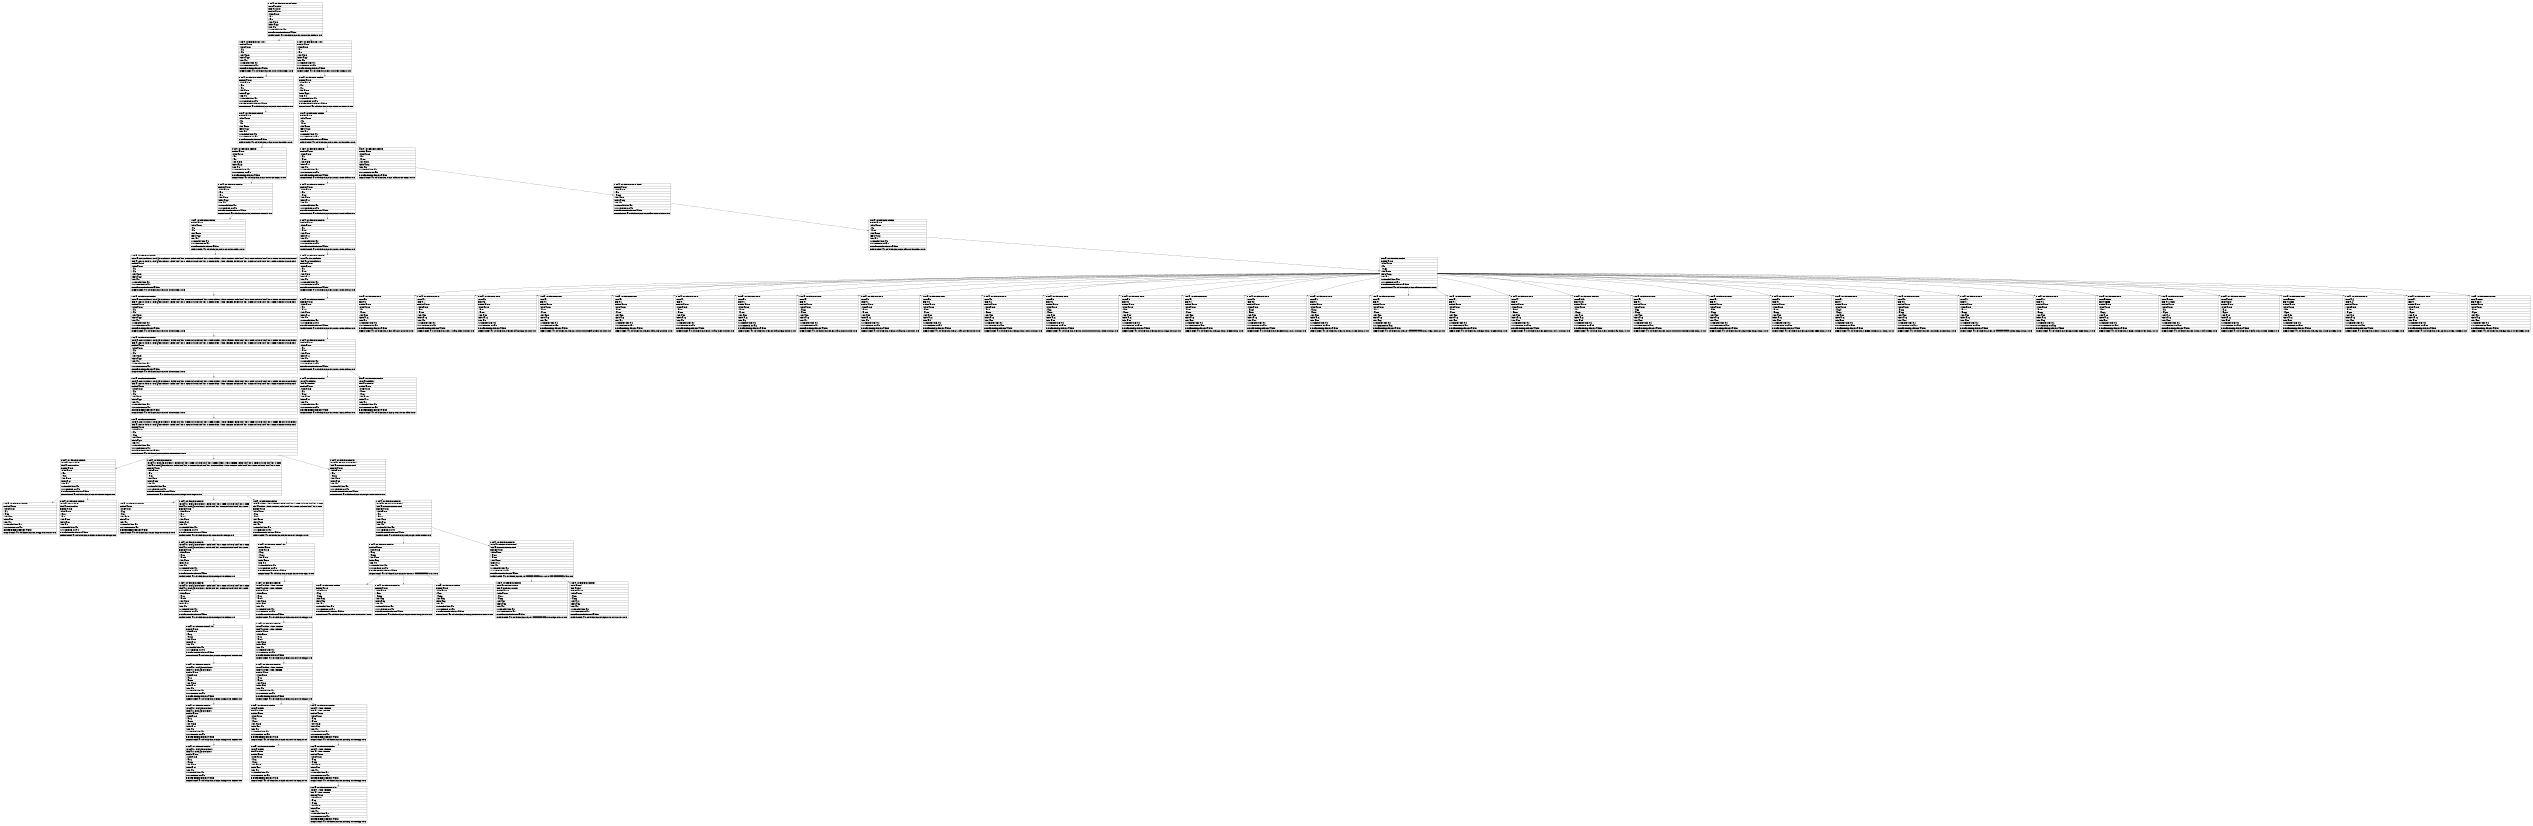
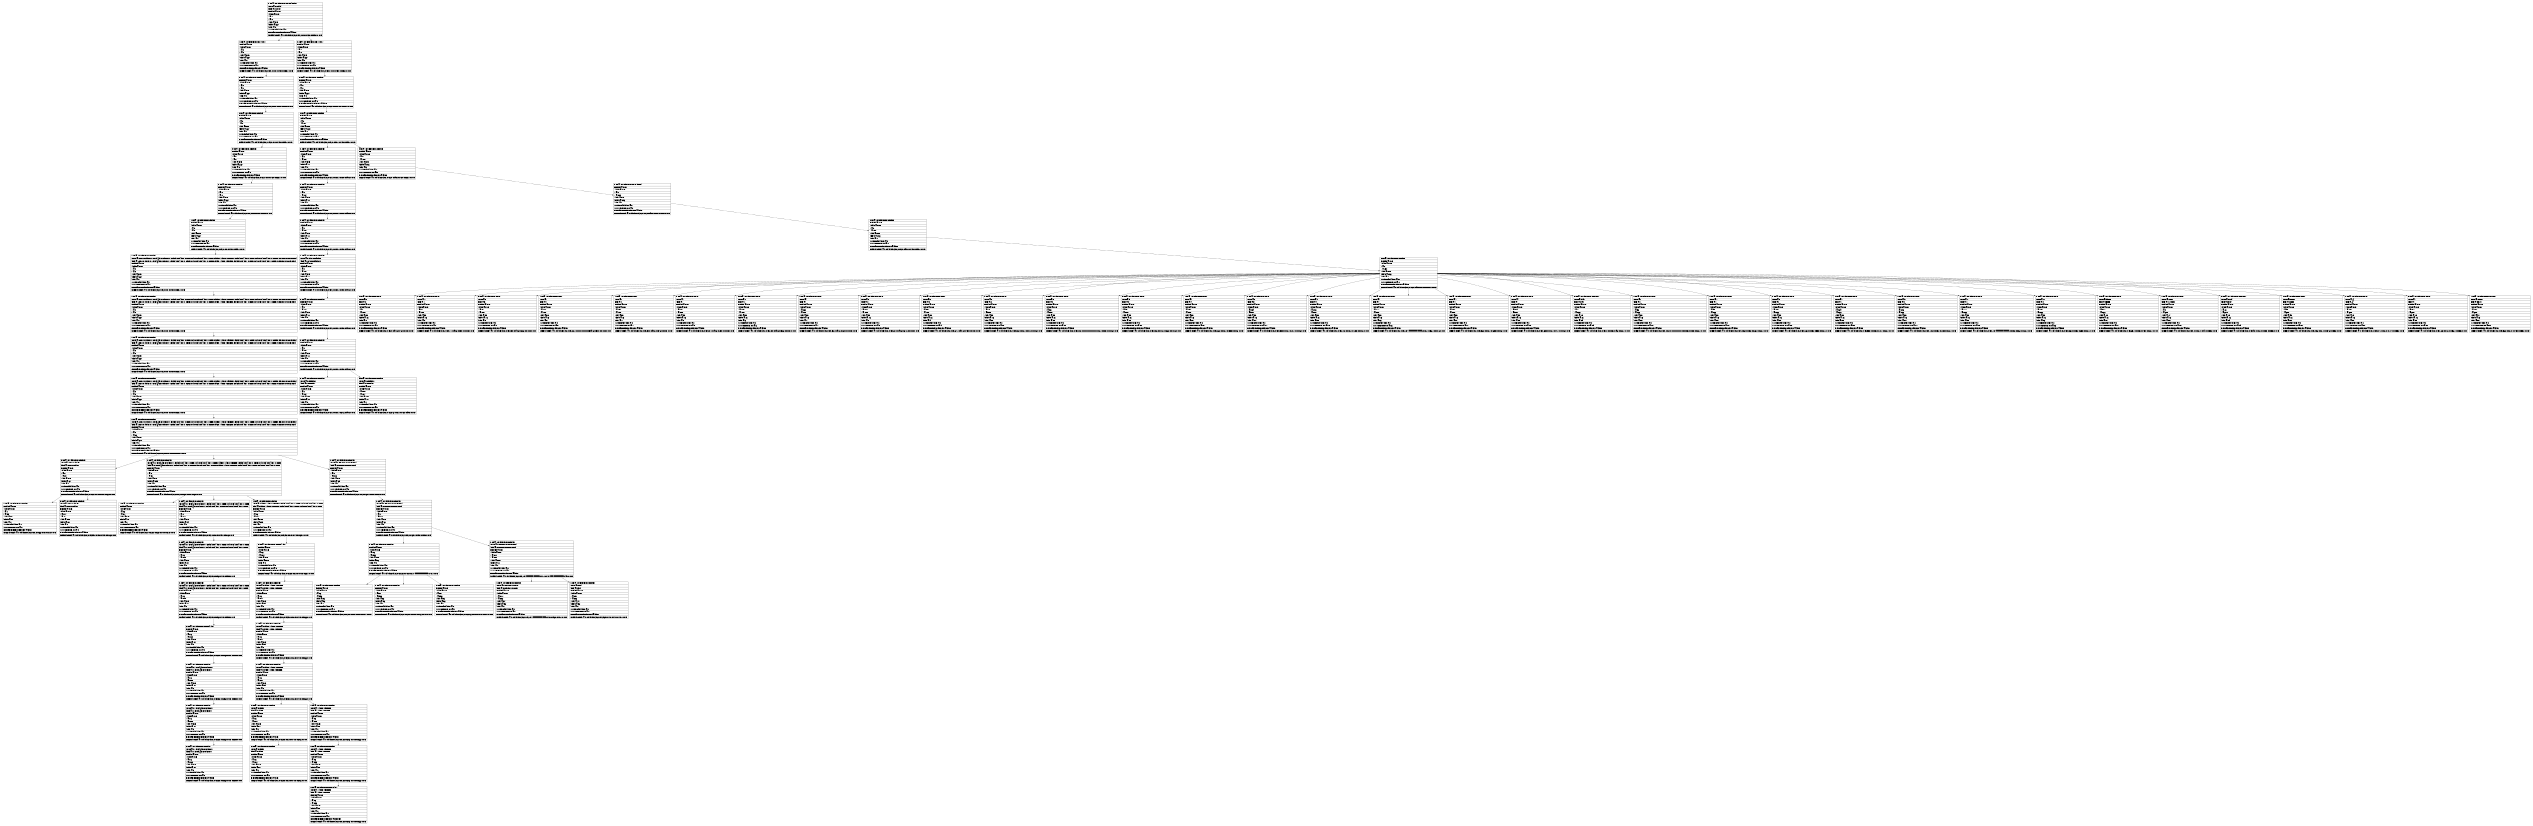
node "type = XCUIElementTypeTextView": text "eventGeneratedOnElement = false" -> "eventGeneratedOnElement = enabled"
